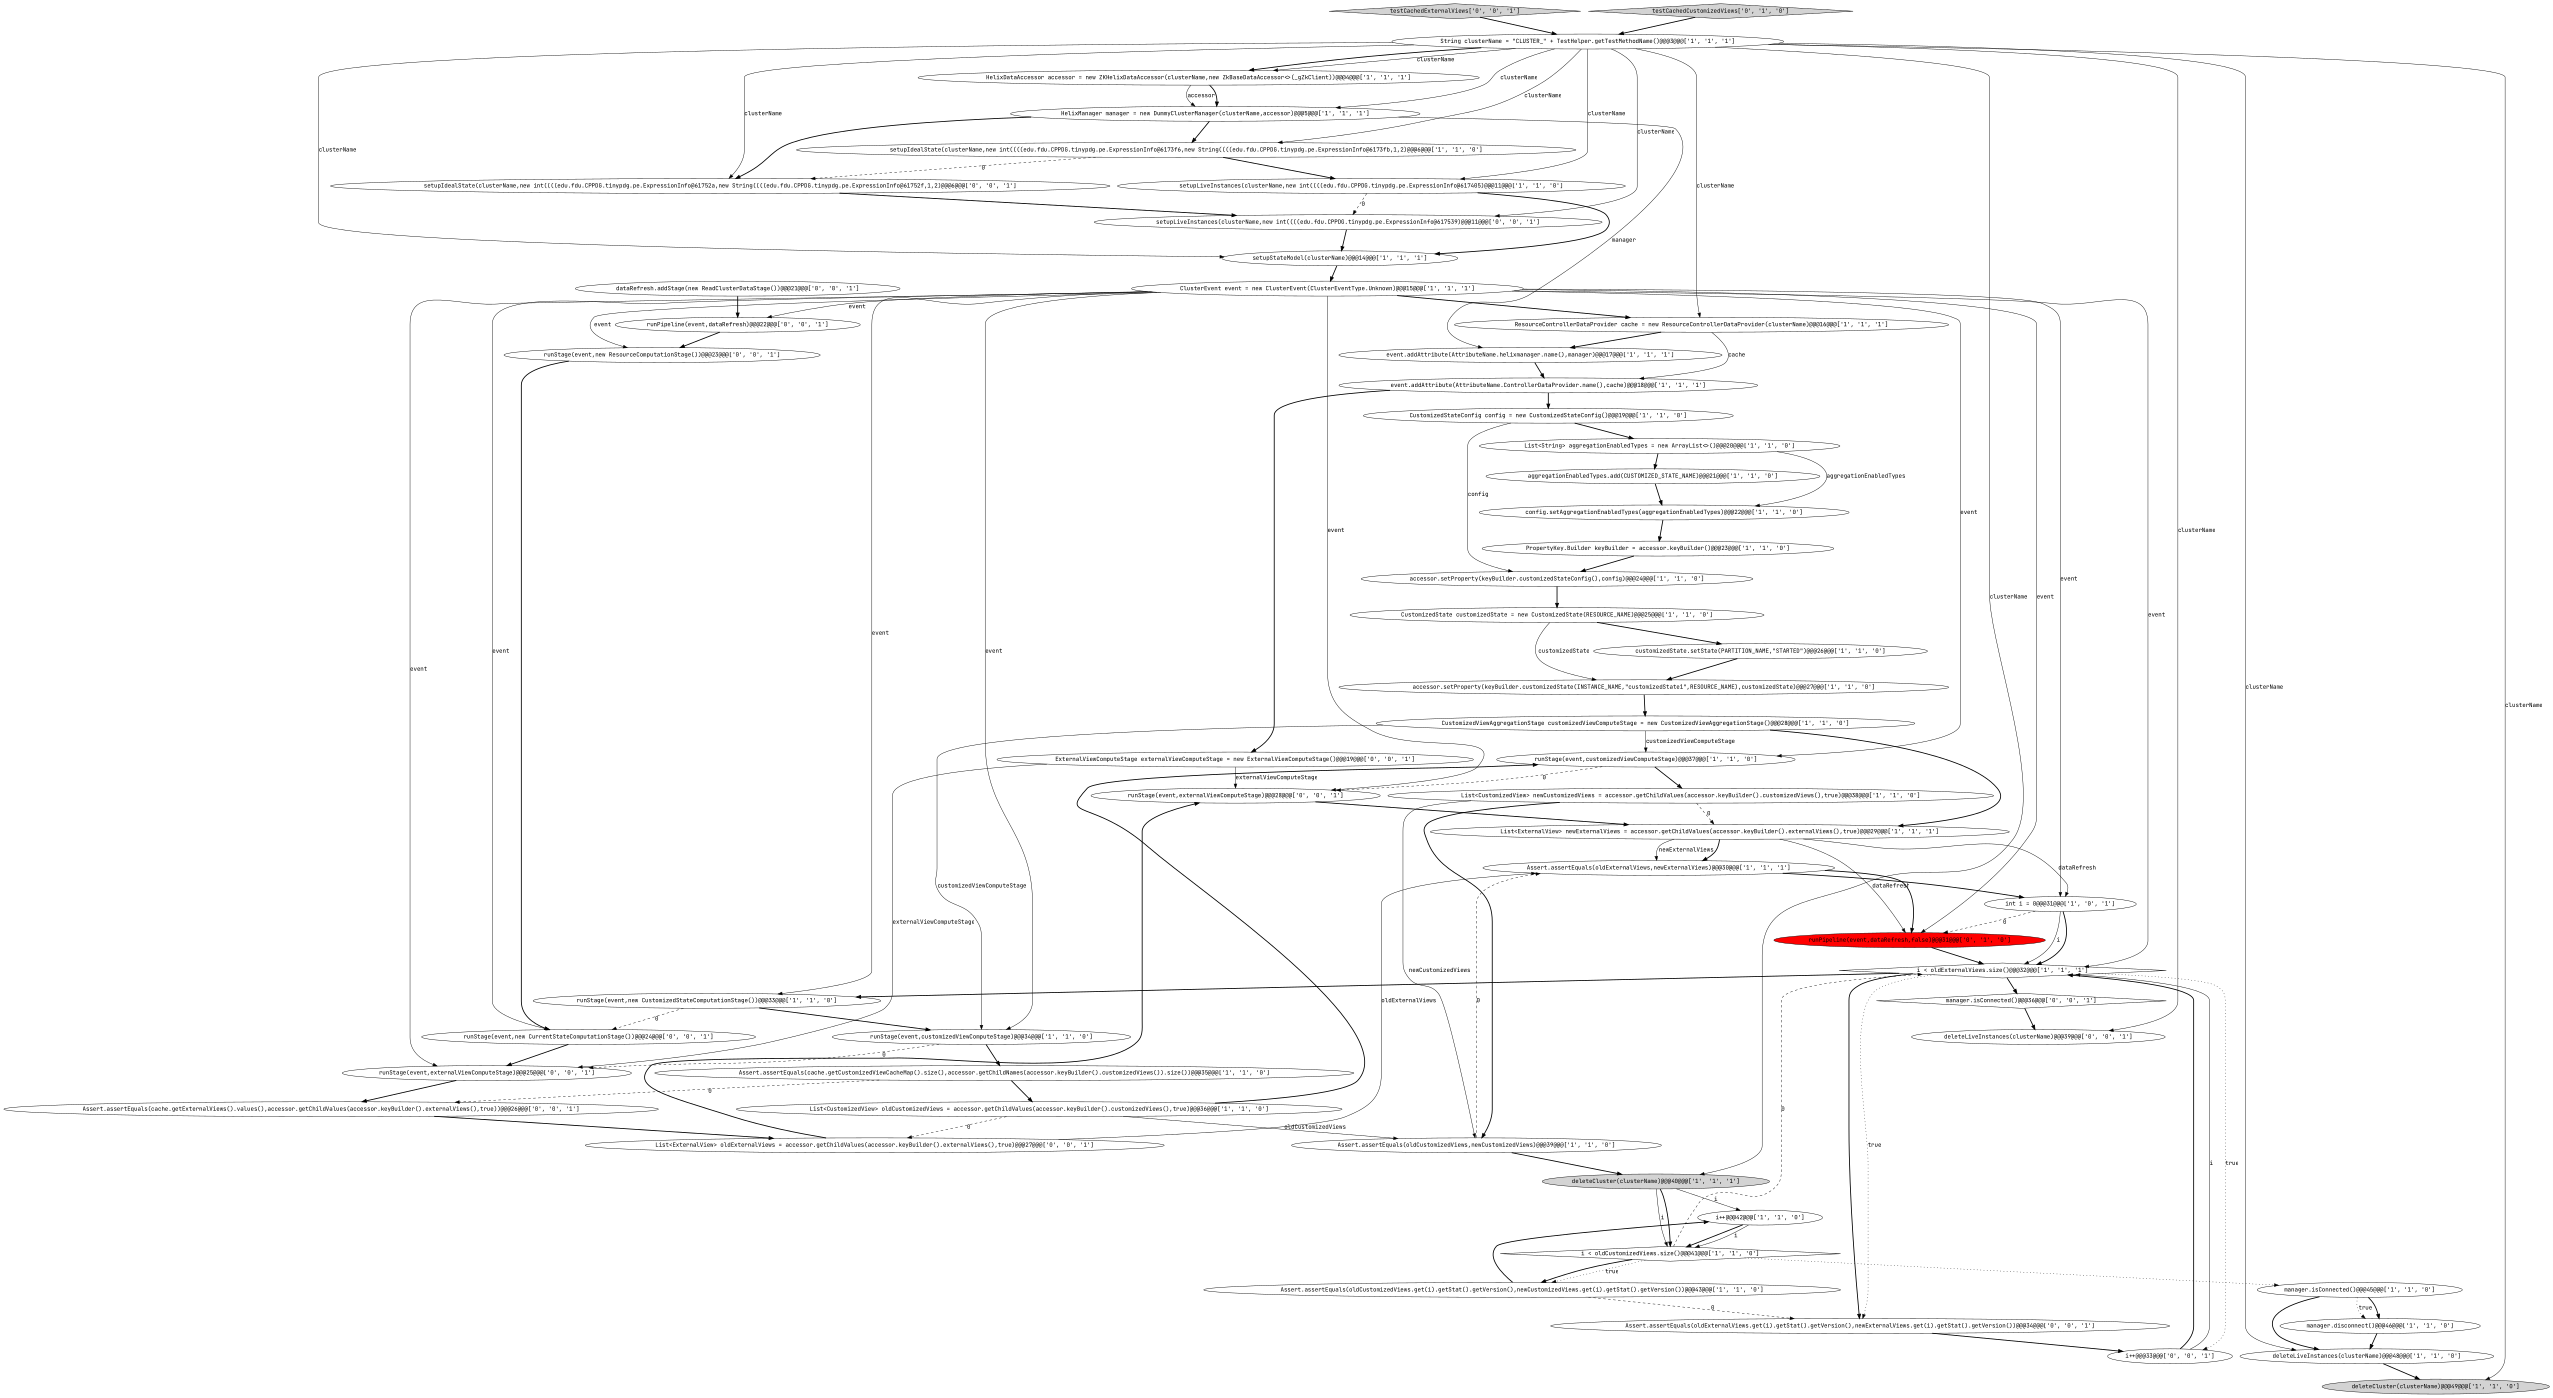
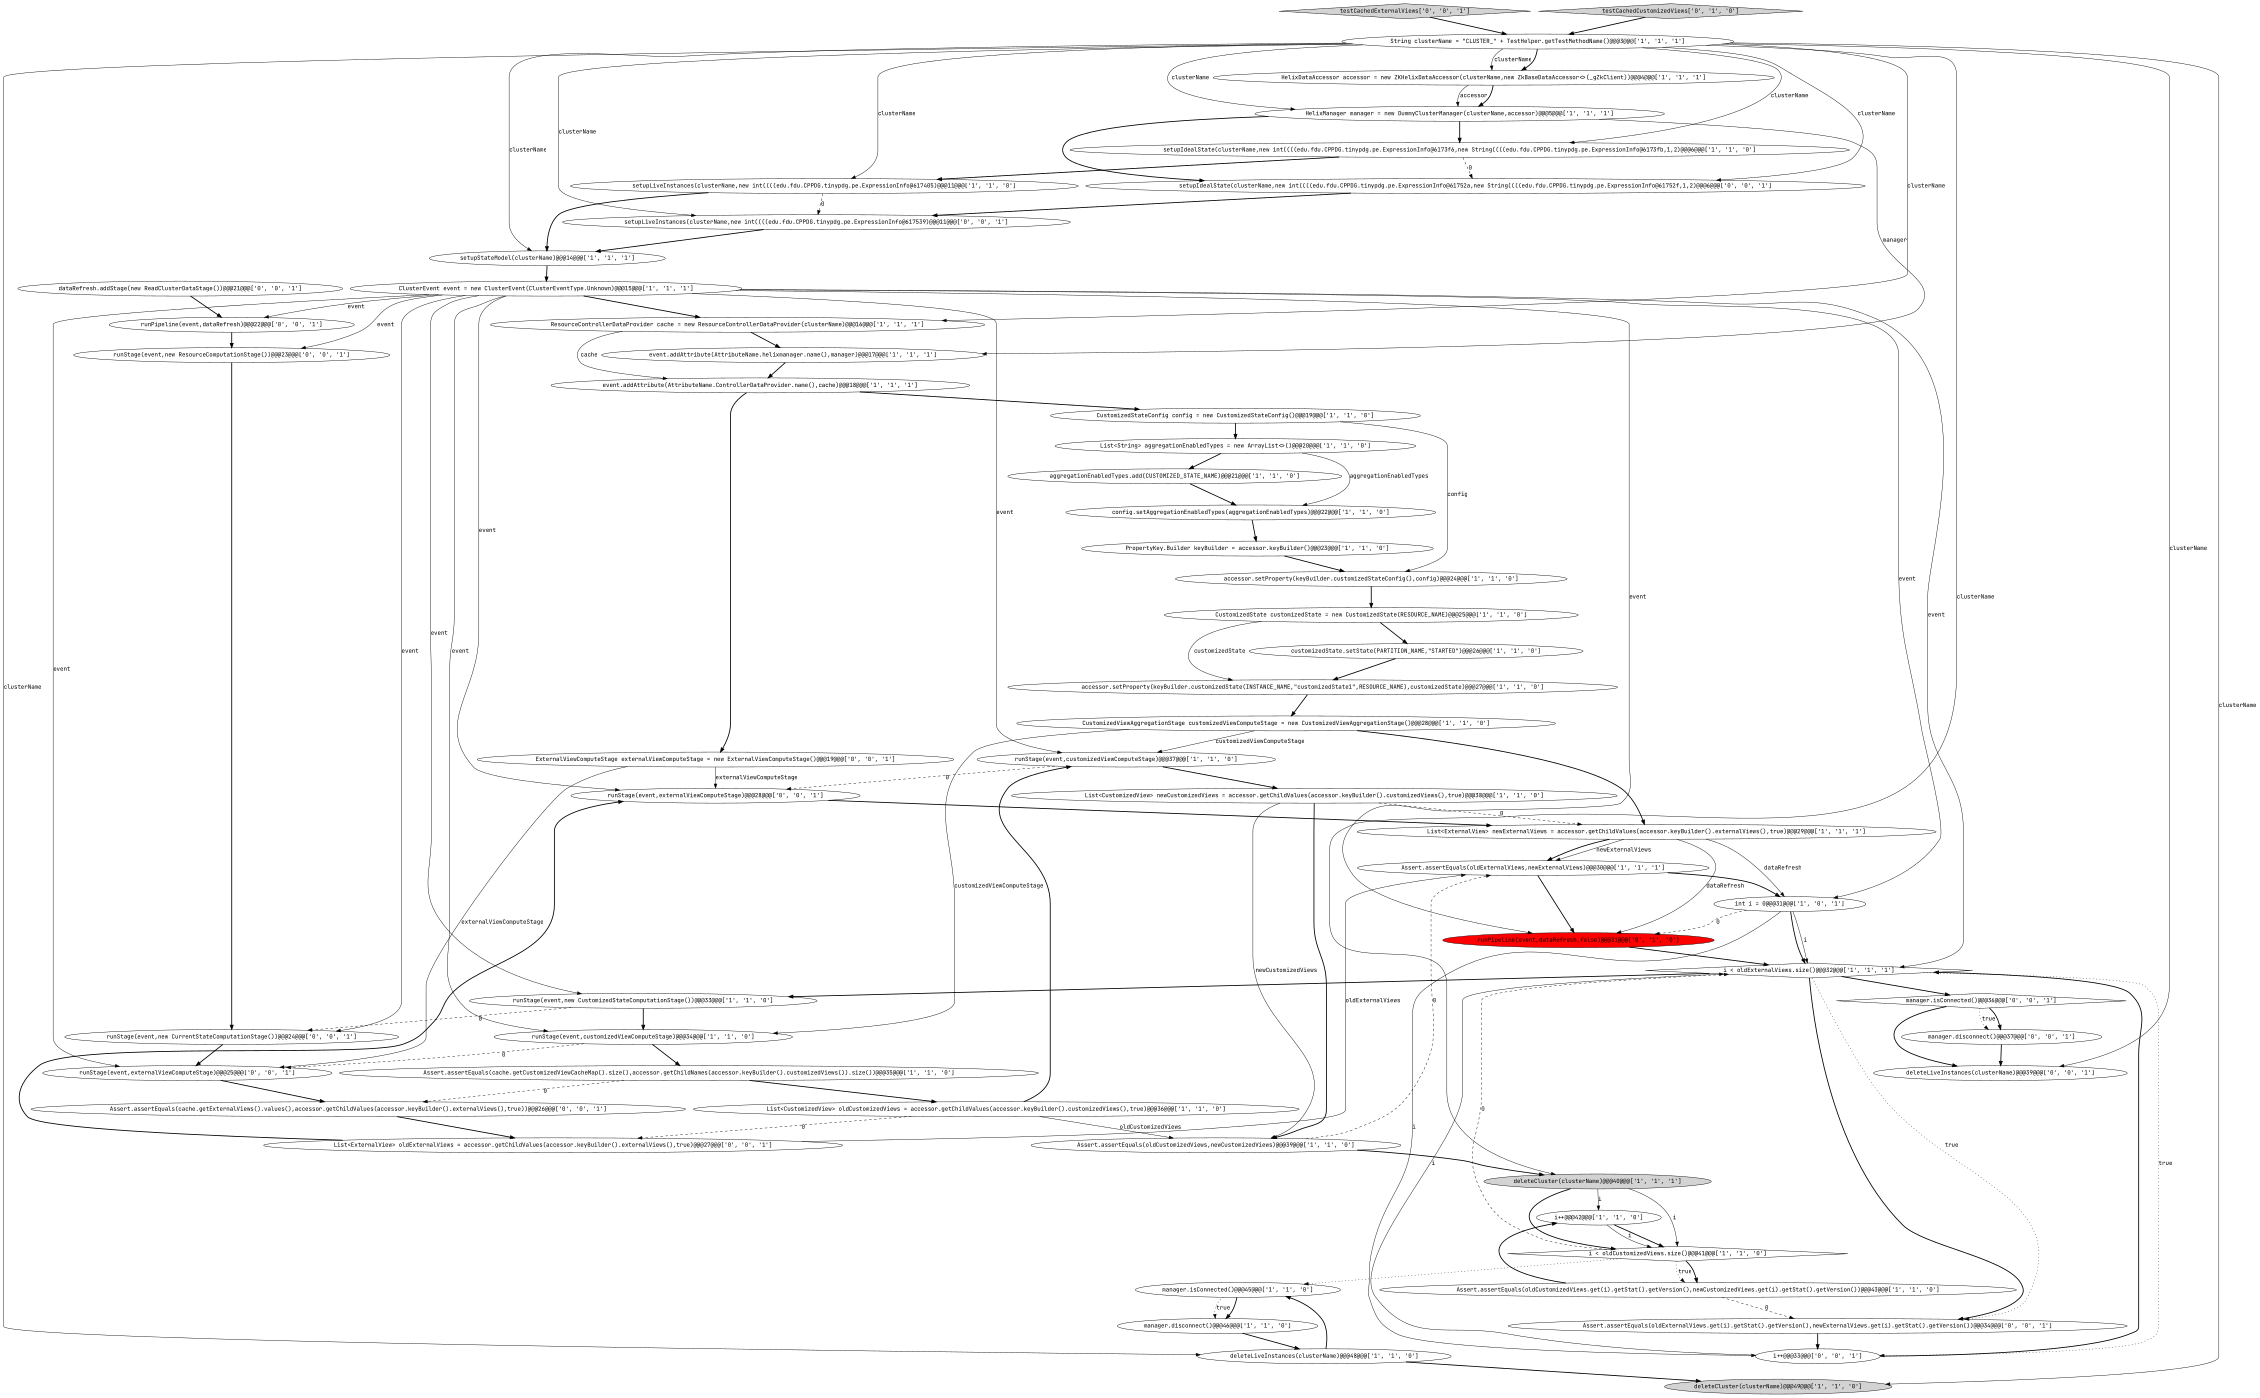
node "manager.disconnect()@@@37@@@['0', '0', '1']": added
edge "int i = 0@@@31@@@['1', '0', '1']" -> "i++@@@33@@@['0', '0', '1']": added, label "i"
edge "manager.isConnected()@@@45@@@['1', '1', '0']" -> "deleteLiveInstances(clusterName)@@@48@@@['1', '1', '0']": reversed
